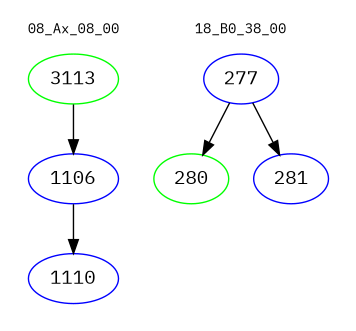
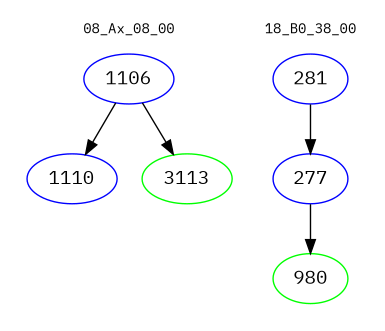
edge "3113" -> "1106": reversed
edge "277" -> "281": reversed
node "280": label "280" -> "980"
